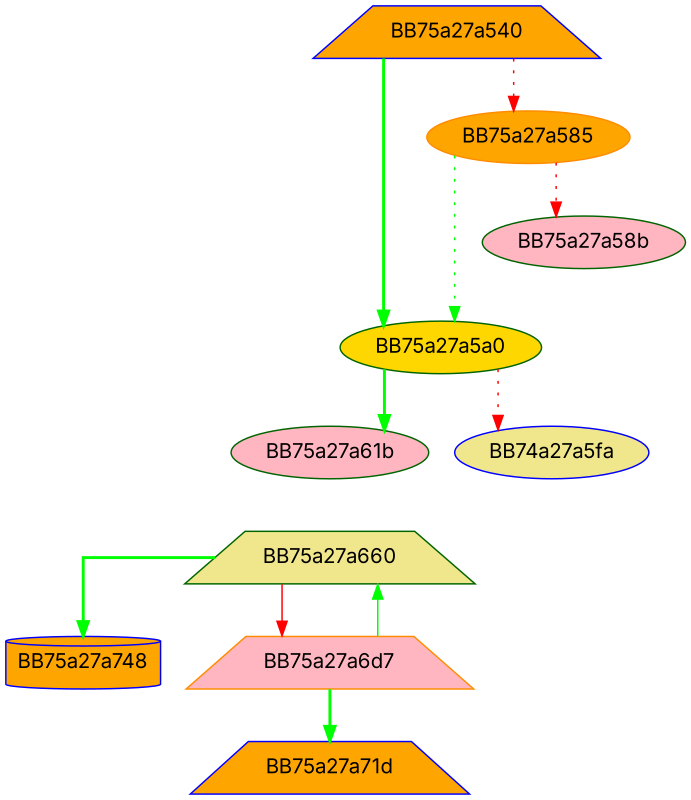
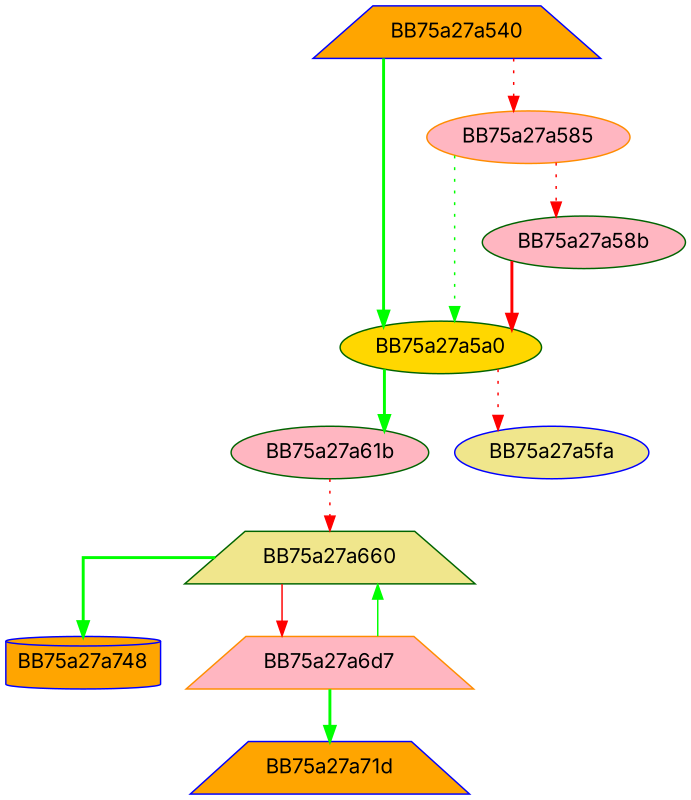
node "BB75a27a585": fillcolor orange -> lightpink
edge "BB75a27a58b" -> "BB75a27a5a0": added
node "BB74a27a5fa": label "BB74a27a5fa" -> "BB75a27a5fa"
edge "BB75a27a61b" -> "BB75a27a660": added
